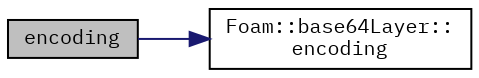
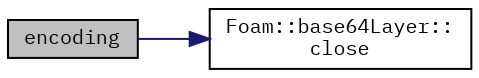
node "Foam::base64Layer:: encoding": label "Foam::base64Layer:: encoding" -> "Foam::base64Layer:: close"
